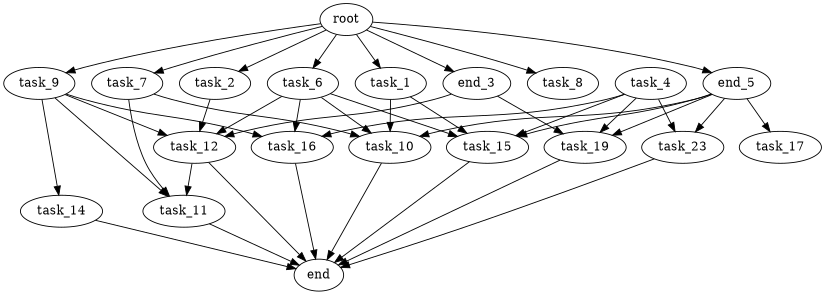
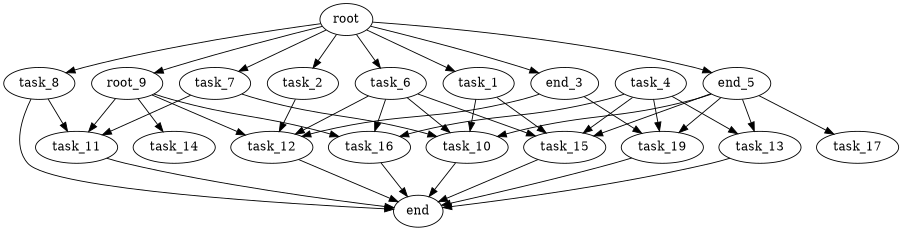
node "task_9": label "task_9" -> "root_9"
node "task_23": label "task_23" -> "task_13"
edge "task_12" -> "task_11": now "task_8" -> "task_11"
edge "task_14" -> "end": now "task_8" -> "end"
